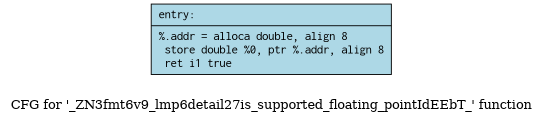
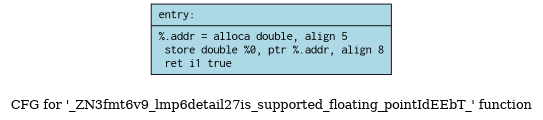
node "entry:": text "%.addr = alloca double, align 8" -> "%.addr = alloca double, align 5"
